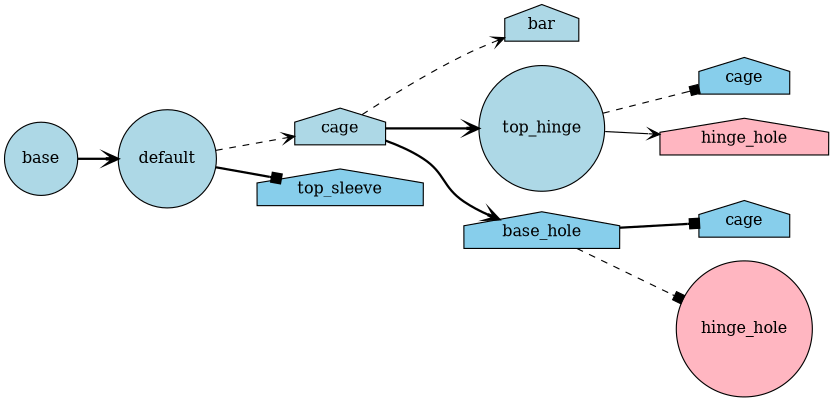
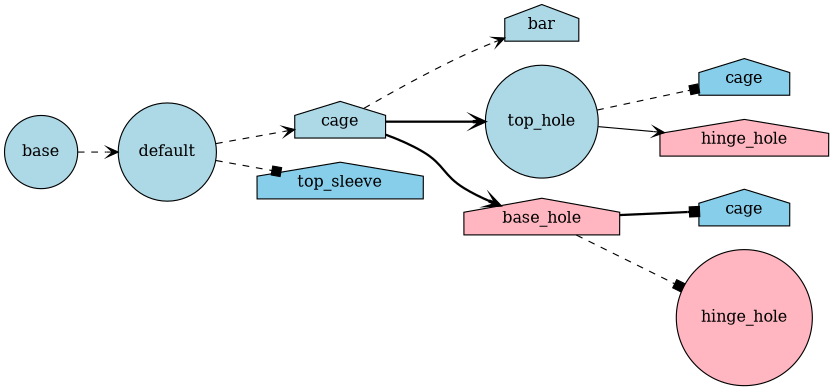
node "top_hinge": label "top_hinge" -> "top_hole"
edge "base" -> "default": style bold -> dashed
edge "default" -> "top_sleeve": style bold -> dashed
node "base_hole": fillcolor skyblue -> lightpink
